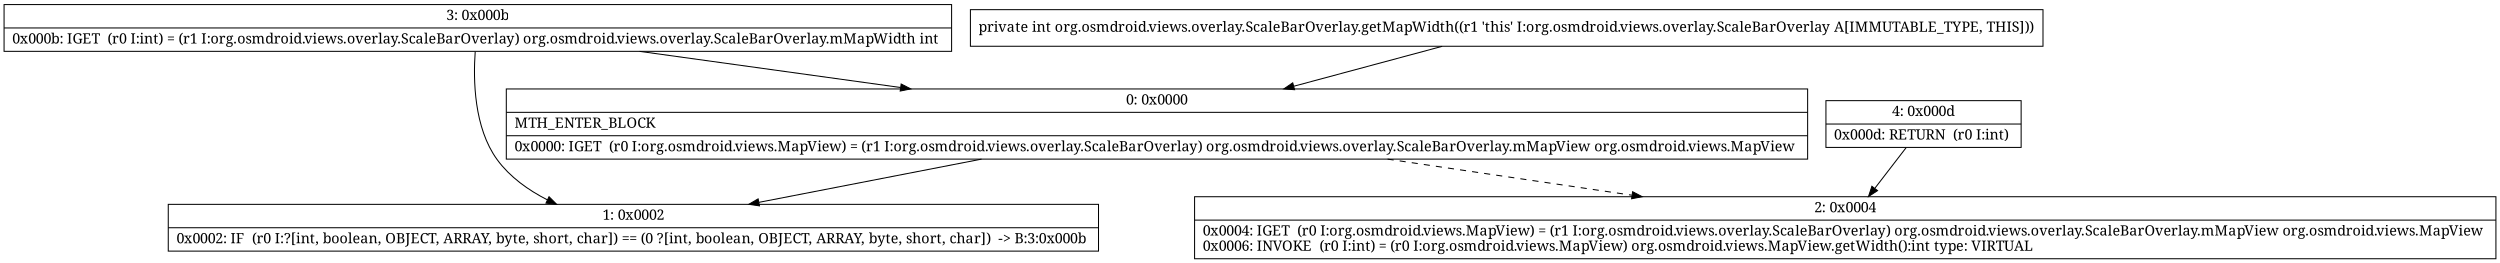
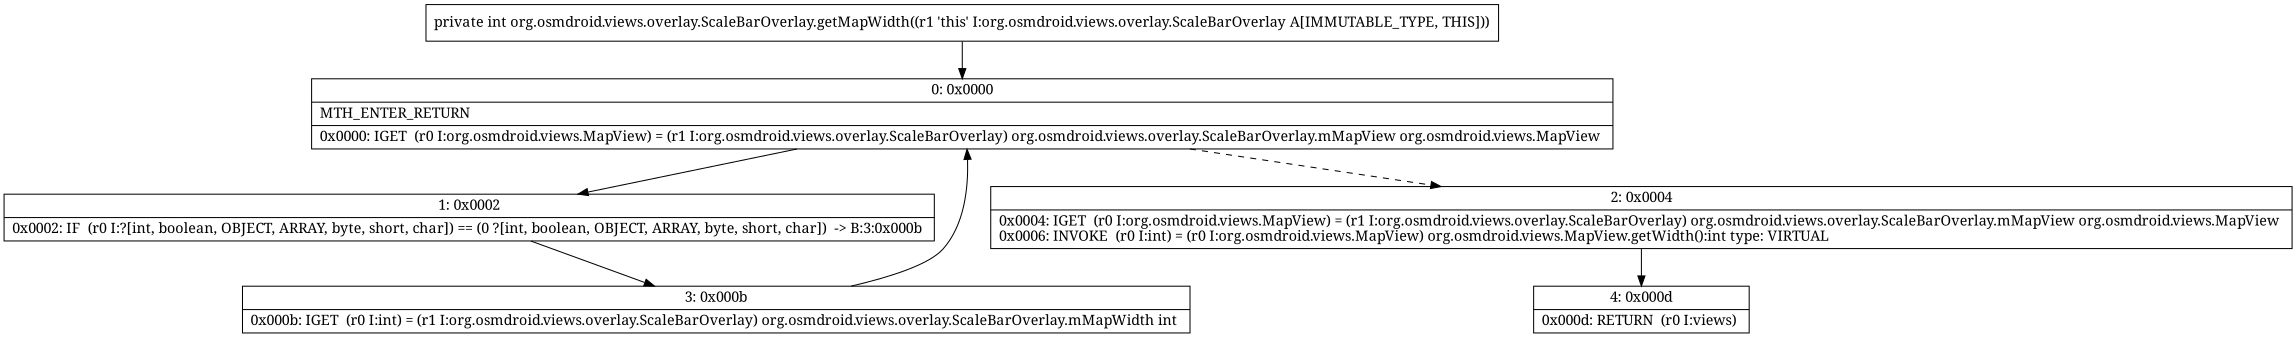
node "0: 0x0000": text "MTH_ENTER_BLOCK" -> "MTH_ENTER_RETURN"
node "4: 0x000d": text "0x000d: RETURN  (r0 I:int)" -> "0x000d: RETURN  (r0 I:views)"
edge "3: 0x000b" -> "1: 0x0002": reversed
edge "4: 0x000d" -> "2: 0x0004": reversed
